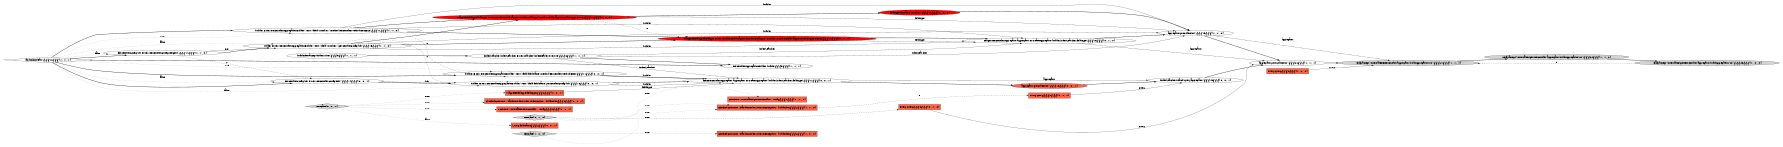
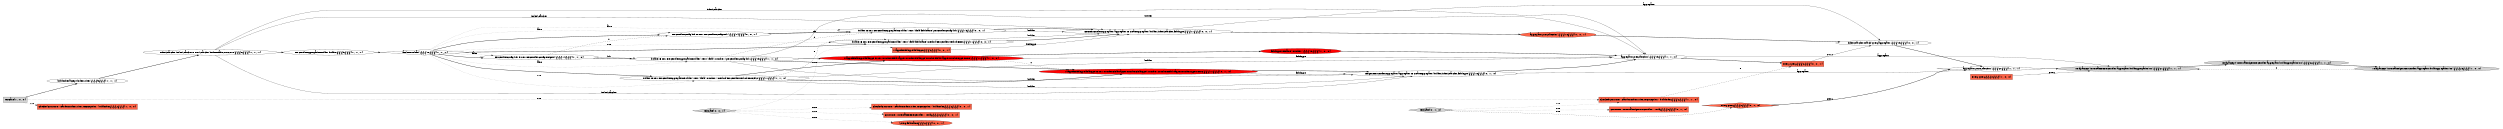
edge "aggregator.preCollection()@@@19@@@['1', '1', '0']" -> "aggregator.postCollection()@@@20@@@['1', '1', '1']": now "aggregator.preCollection()@@@19@@@['1', '1', '0']" -> "Query query@@@2@@@['0', '0', '1']"
edge "randomBoolean()@@@10@@@['1', '1', '1']" -> "PercentilesAggregationBuilder builder@@@9@@@['1', '1', '1']": reversed
node "aggregator.postCollection()@@@20@@@['1', '1', '1']": shape ellipse -> diamond
edge "testCase['1', '0', '0']" -> "buildIndex.accept(indexWriter)@@@5@@@['1', '1', '1']": added
node "Query query@@@2@@@['0', '1', '0']": shape box -> diamond
edge "testCase['0', '0', '1']" -> "String fieldName@@@2@@@['0', '0', '1']": label "false" -> "true"
node "String fieldName@@@2@@@['0', '0', '1']": shape box -> ellipse
edge "Query query@@@2@@@['0', '1', '0']" -> "aggregator.postCollection()@@@20@@@['1', '1', '1']": style solid -> bold
node "testCase['1', '0', '0']": shape diamond -> box
